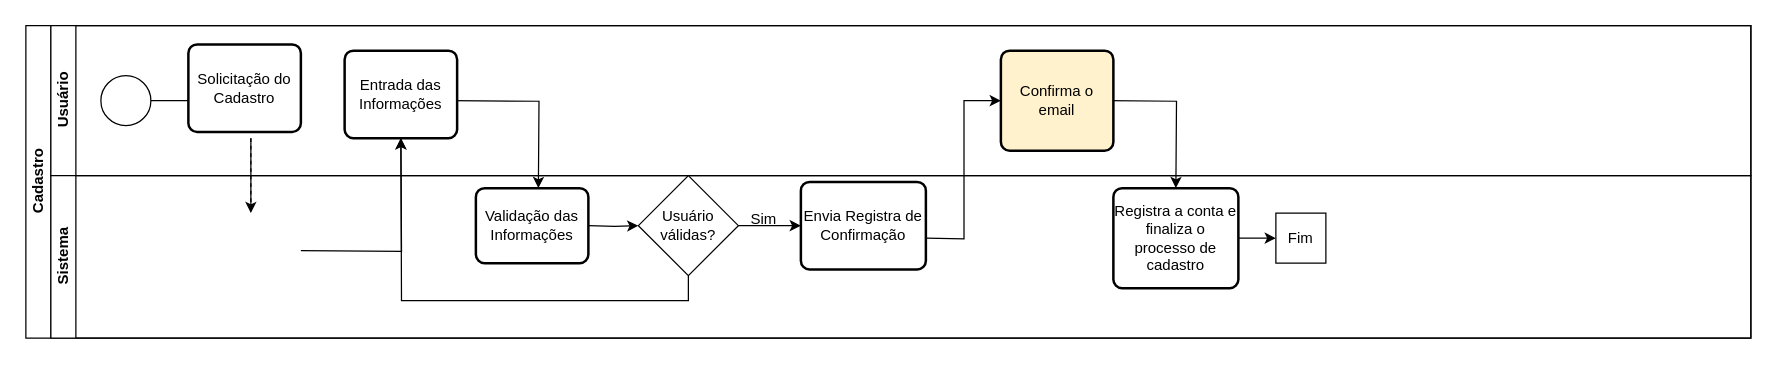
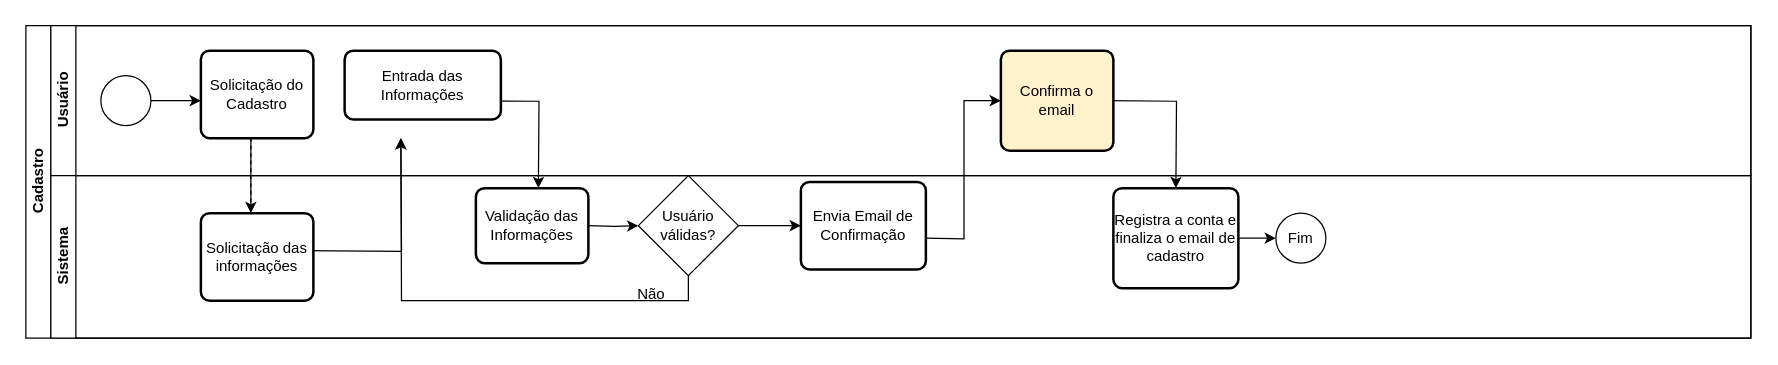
node "Solicitação do Cadastro": moved (244, 88) -> (257, 94)
node "Entrada das Informações": size 113x88 -> 156x69
node "Sim": removed
node "Envia Registra de Confirmação": label "Envia Registra de Confirmação" -> "Envia Email de Confirmação"
node "Registra a conta e finaliza o processo de cadastro": label "Registra a conta e finaliza o processo de cadastro" -> "Registra a conta e finaliza o email de cadastro"
node "Fim": shape rectangle -> ellipse
node "Solicitação das informações": added
node "Não": added
